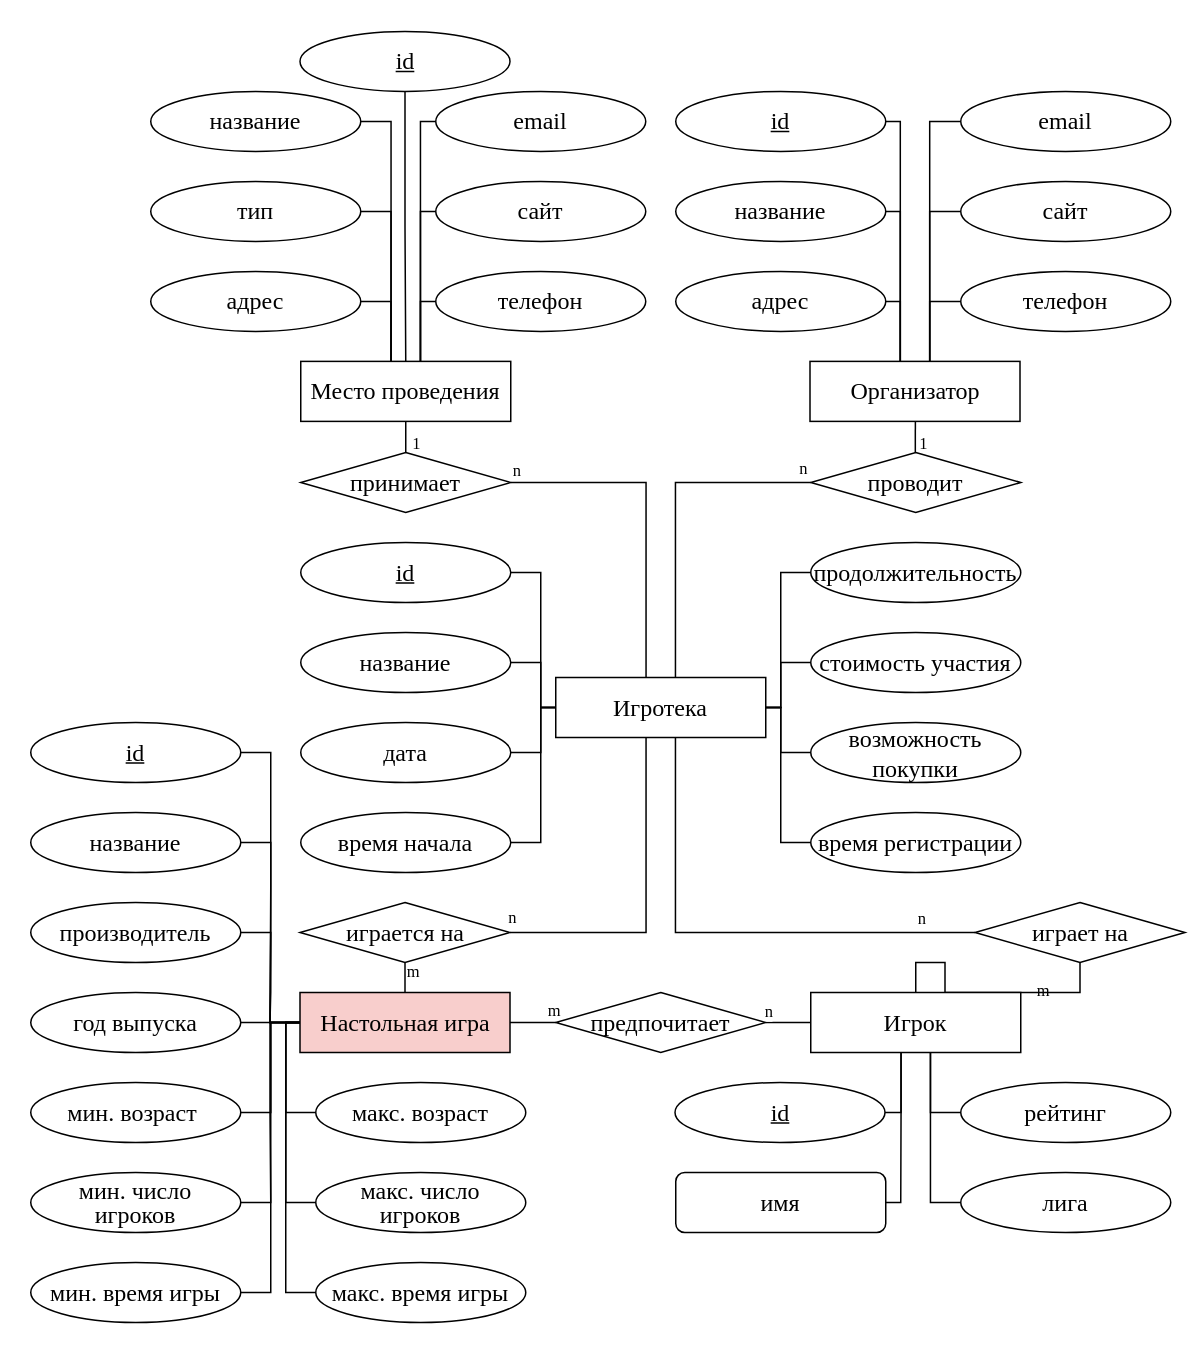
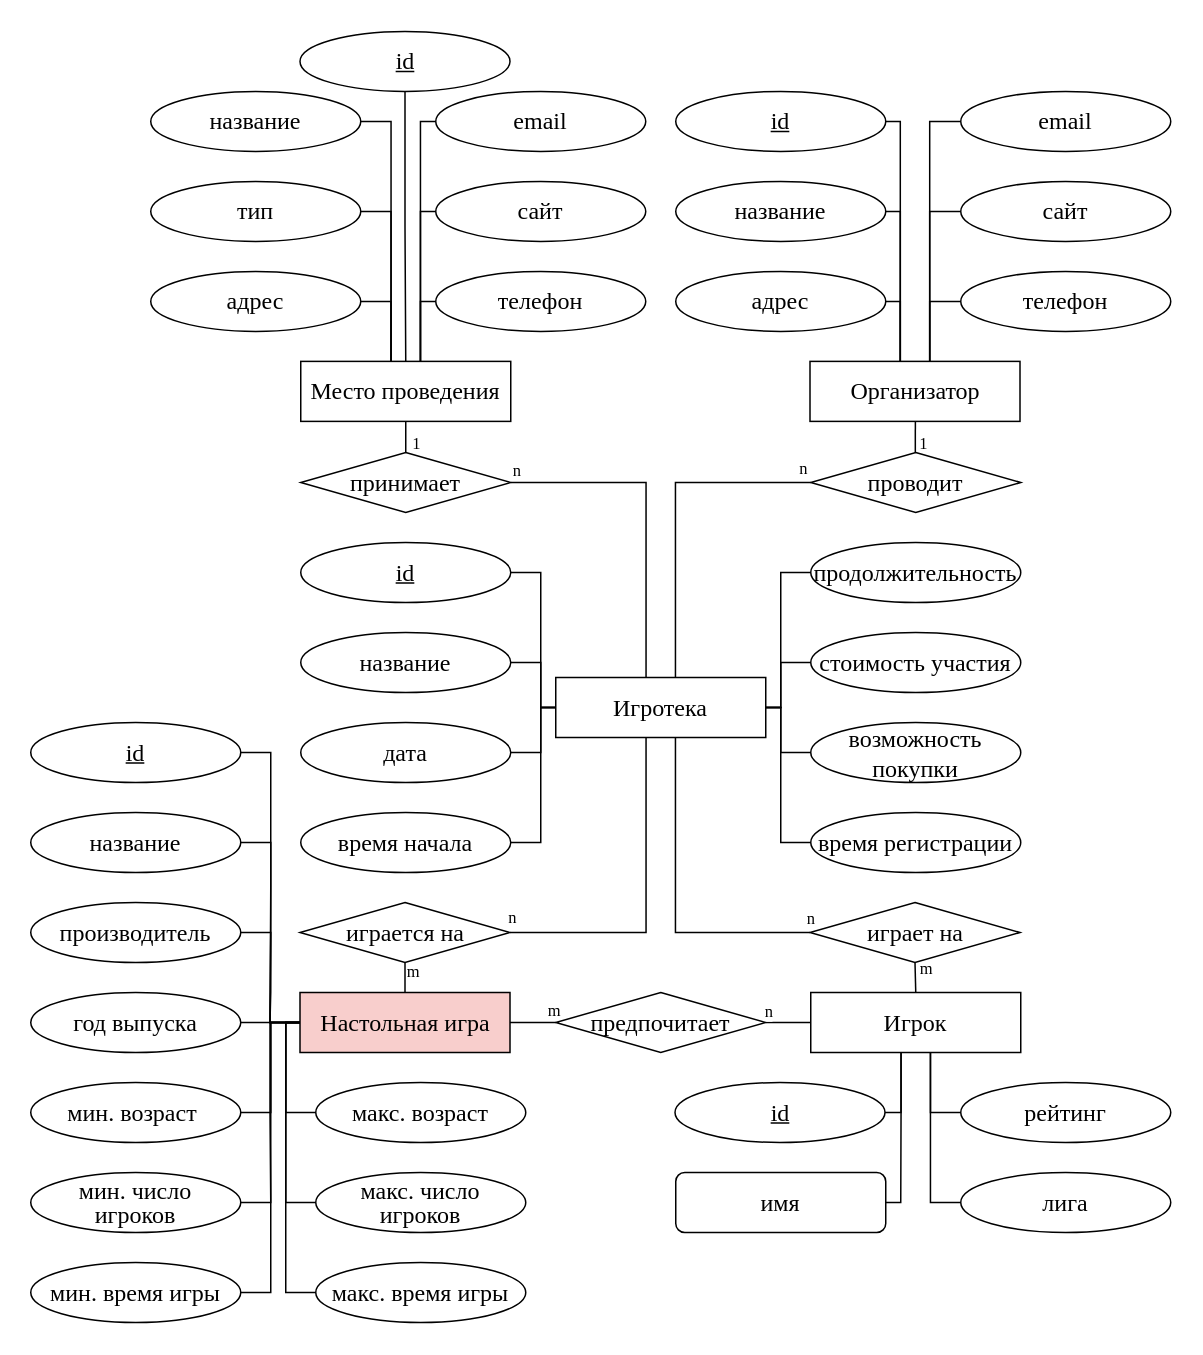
node "играет на": moved (1080, 932) -> (915, 932)
